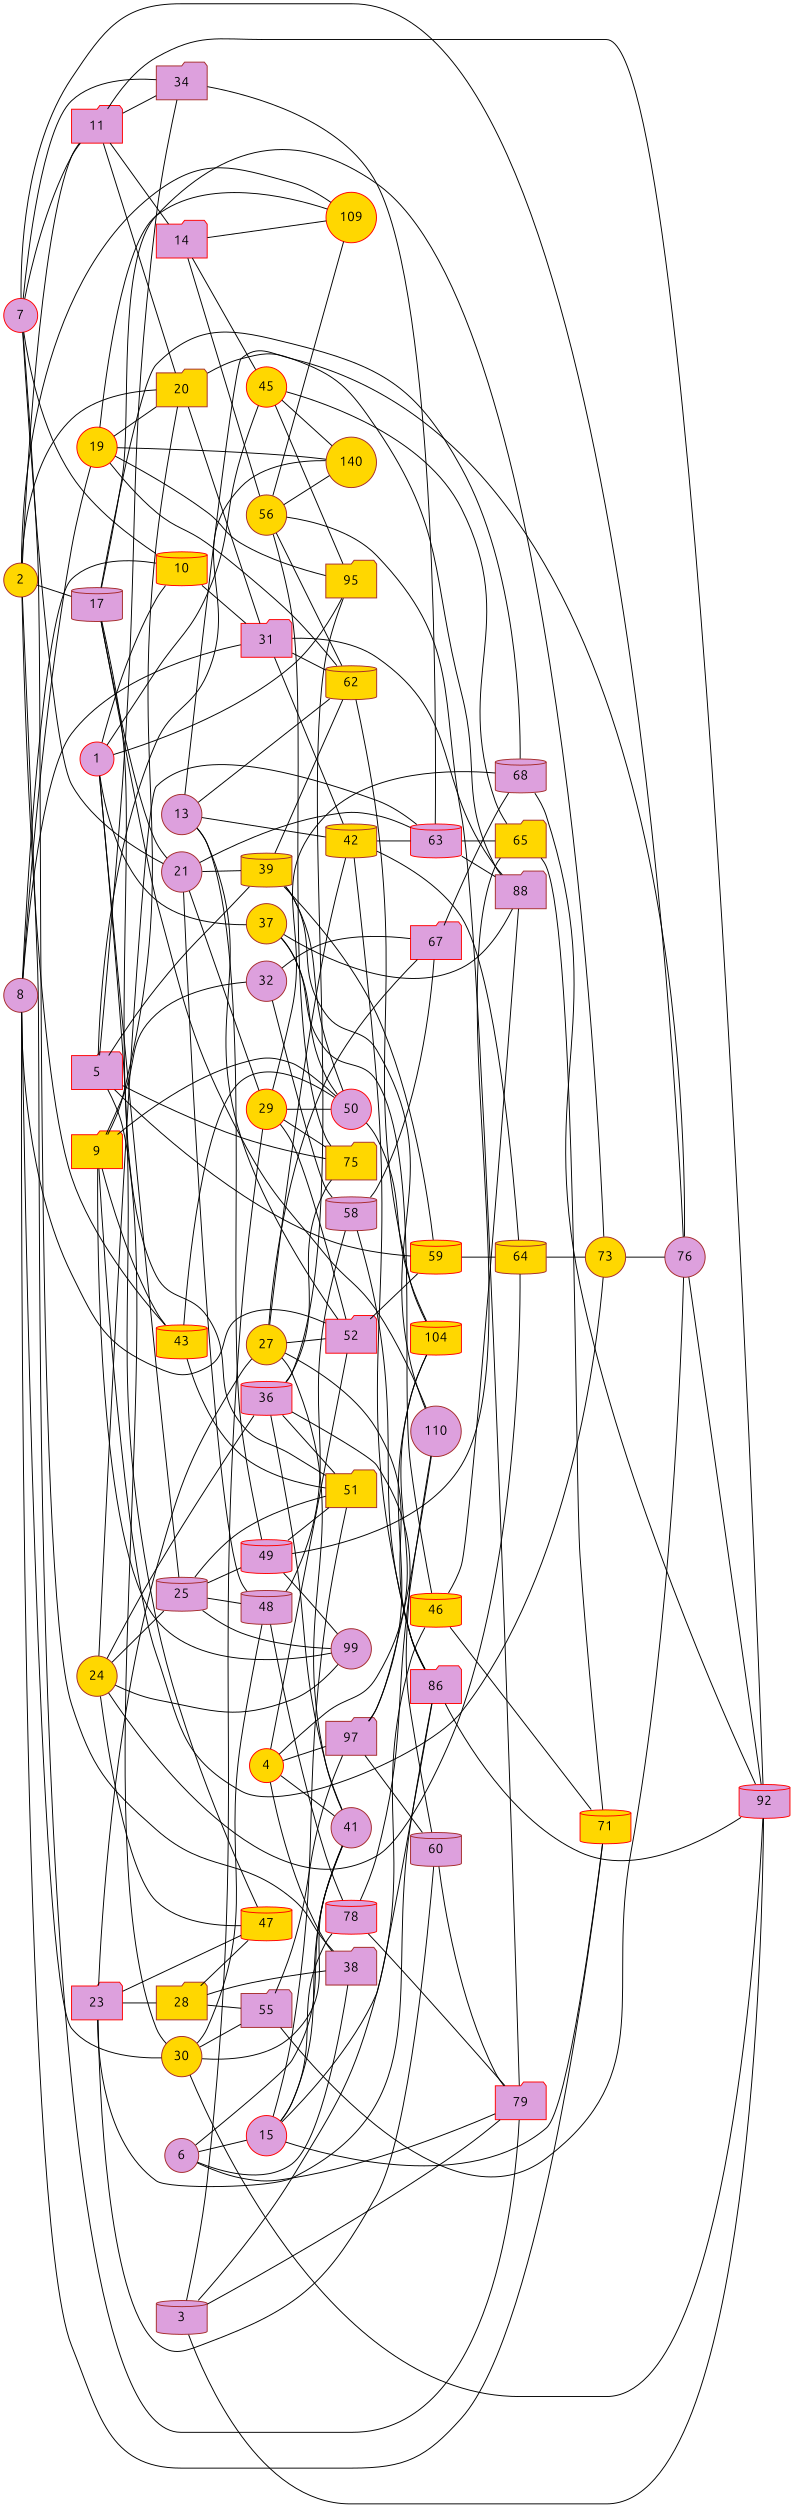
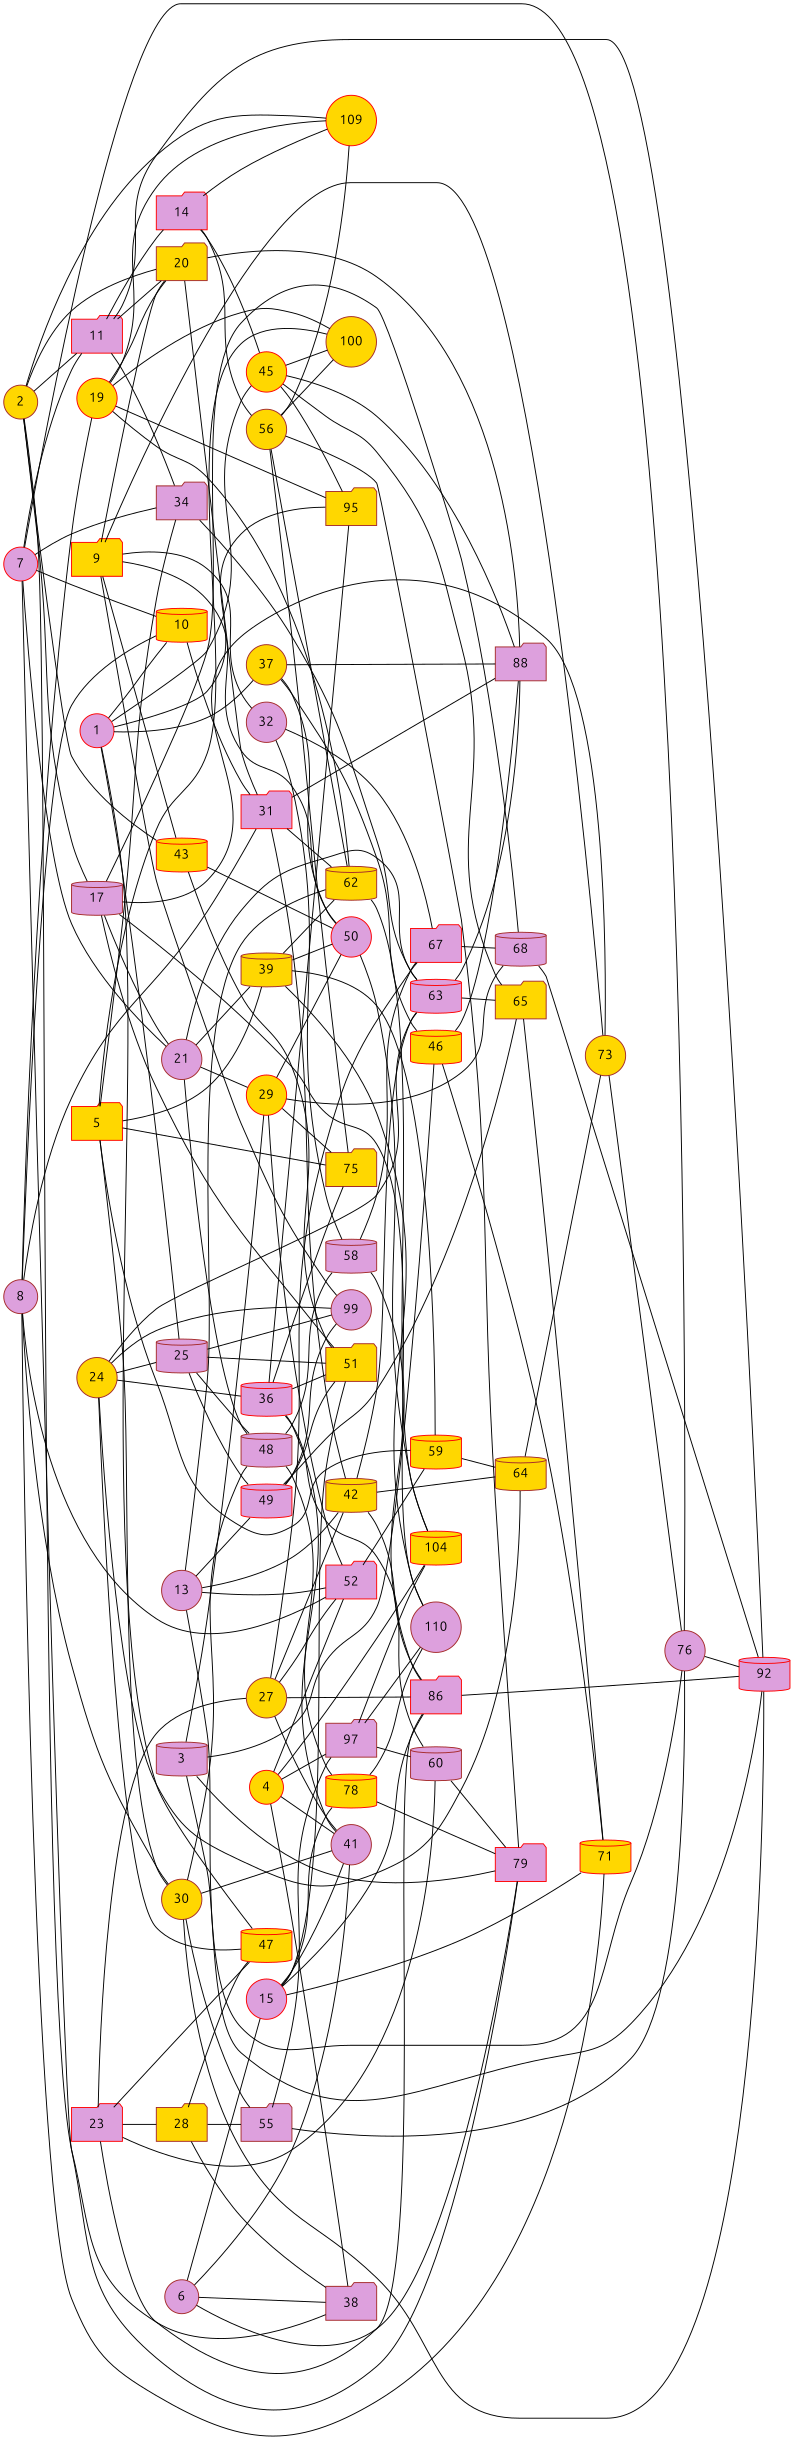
node "140": label "140" -> "100"
edge "45" -- "88": added
node "5": fillcolor plum -> gold
node "78": fillcolor plum -> gold
